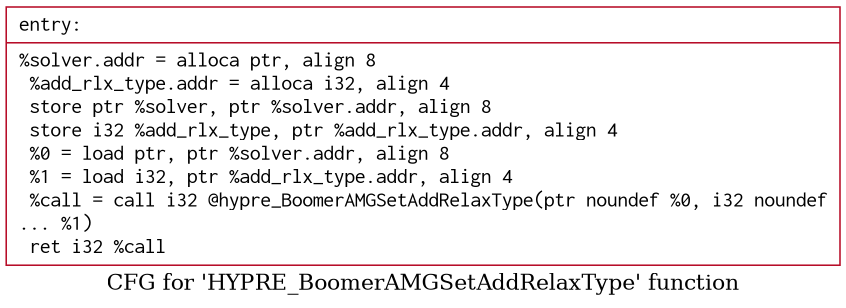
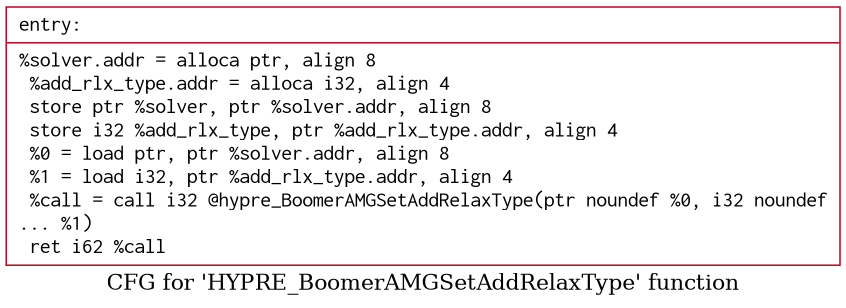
node "entry:": text "ret i32 %call" -> "ret i62 %call"
